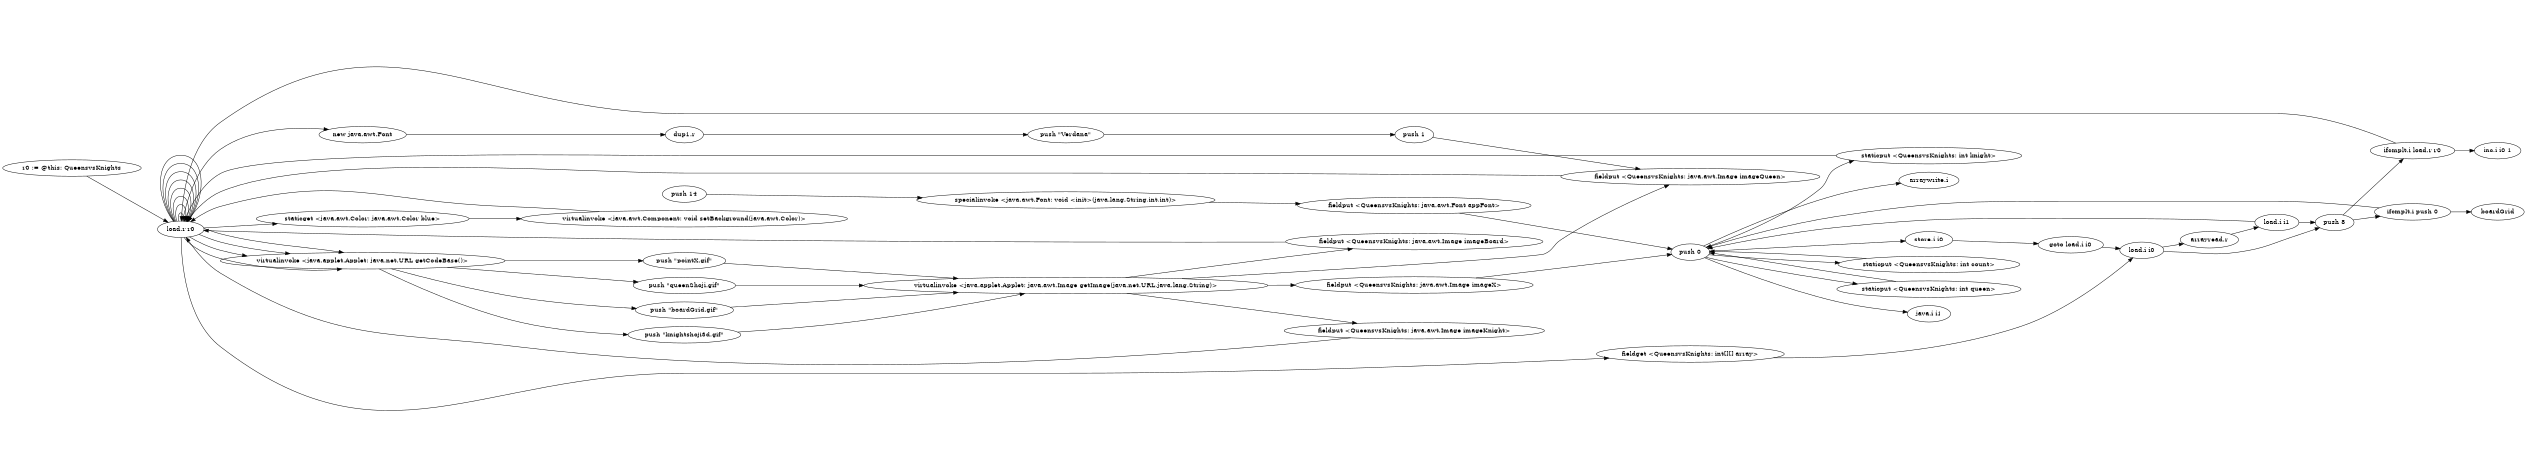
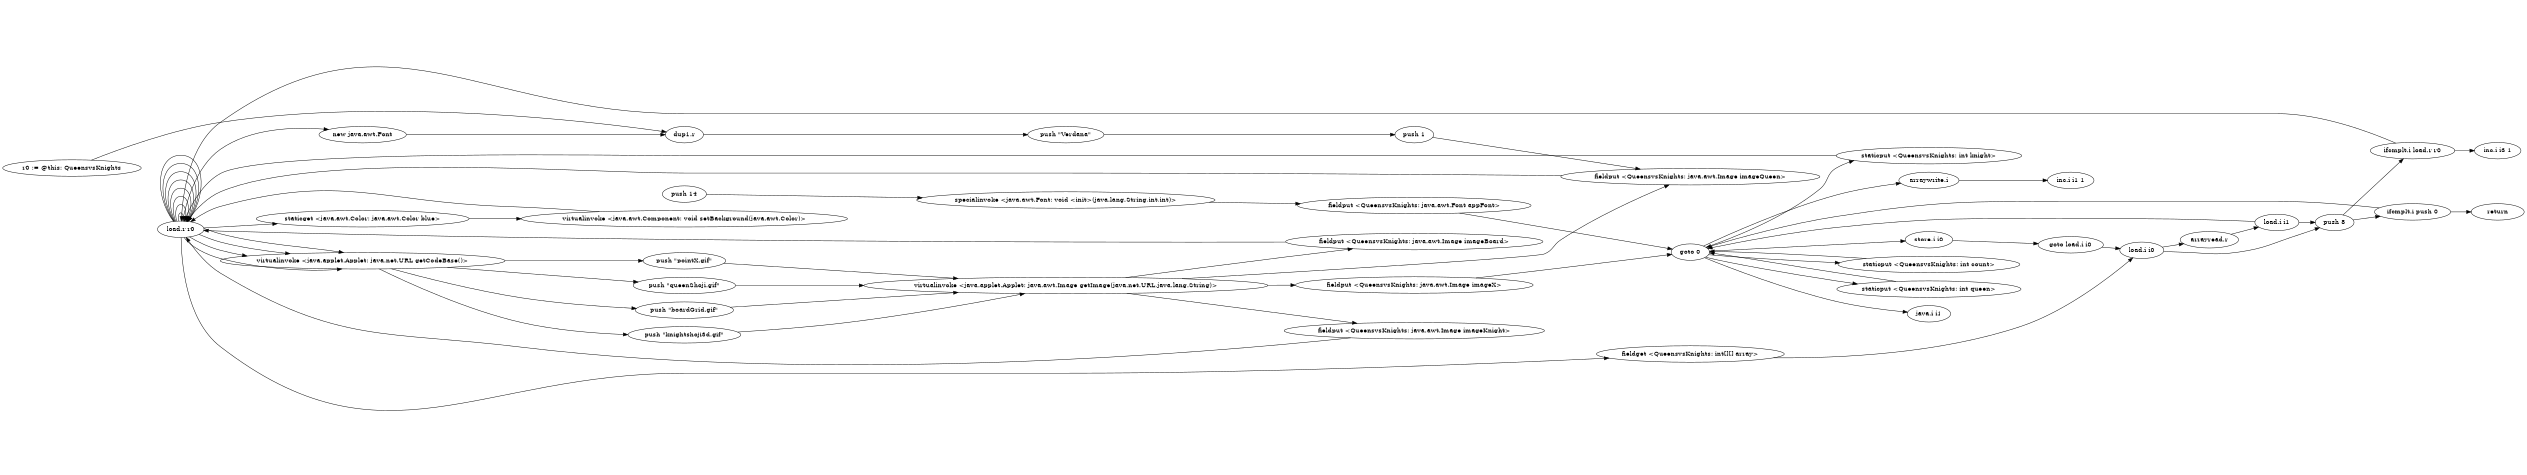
node "inc.i i0 1": label "inc.i i0 1" -> "inc.i i3 1"
node "inc.i i1 1": added
edge "r0 := @this: QueensvsKnights" -> "load.r r0": now "r0 := @this: QueensvsKnights" -> "dup1.r"
node "boardGrid": label "boardGrid" -> "return"
node "push 0": label "push 0" -> "goto 0"
